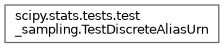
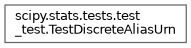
node "scipy.stats.tests.test _sampling.TestDiscreteAliasUrn": label "scipy.stats.tests.test _sampling.TestDiscreteAliasUrn" -> "scipy.stats.tests.test _test.TestDiscreteAliasUrn"
